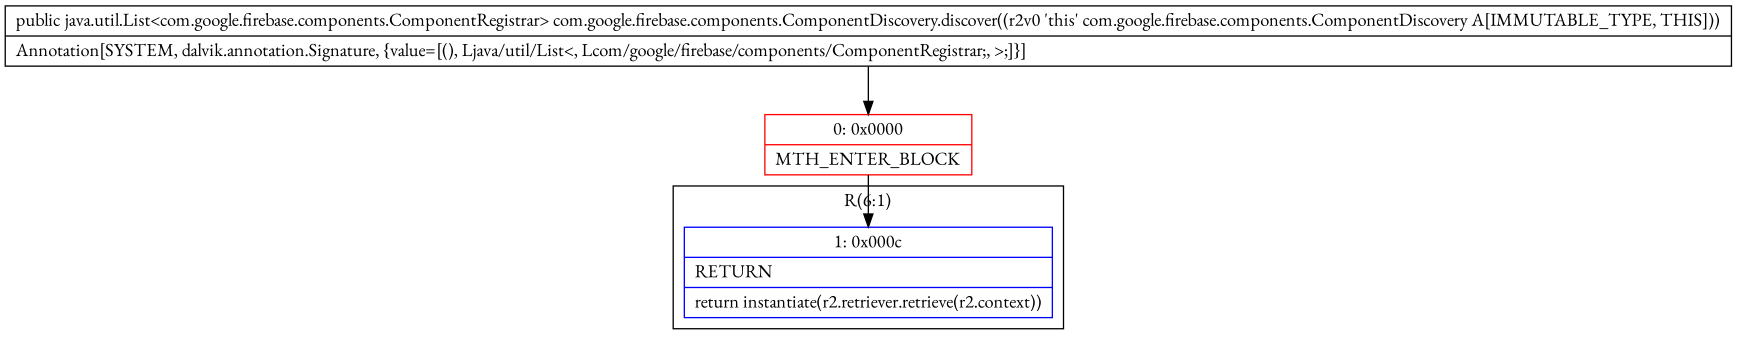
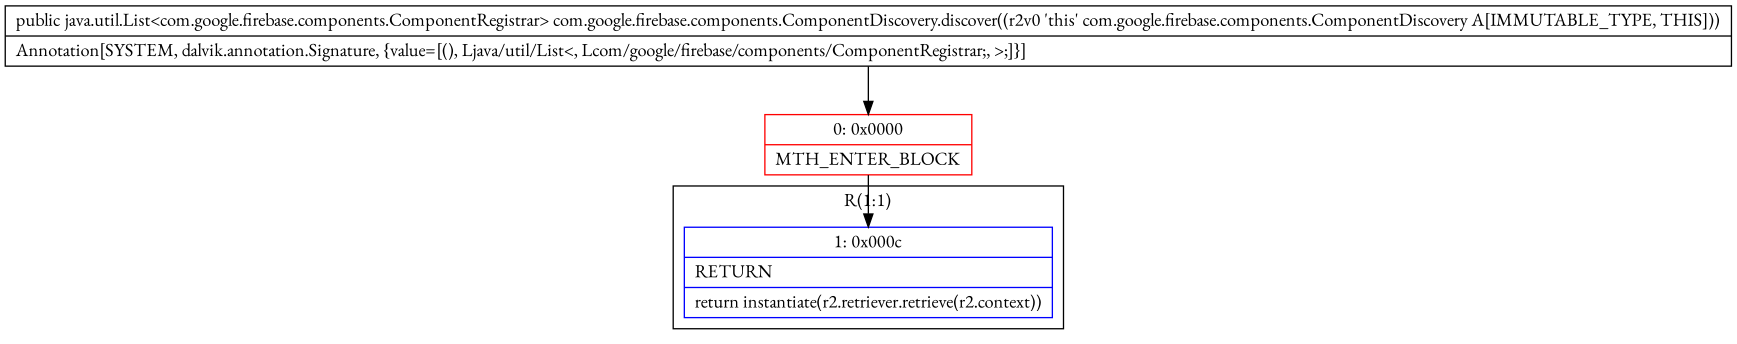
cluster "R(6:1)": label "R(6:1)" -> "R(1:1)"
